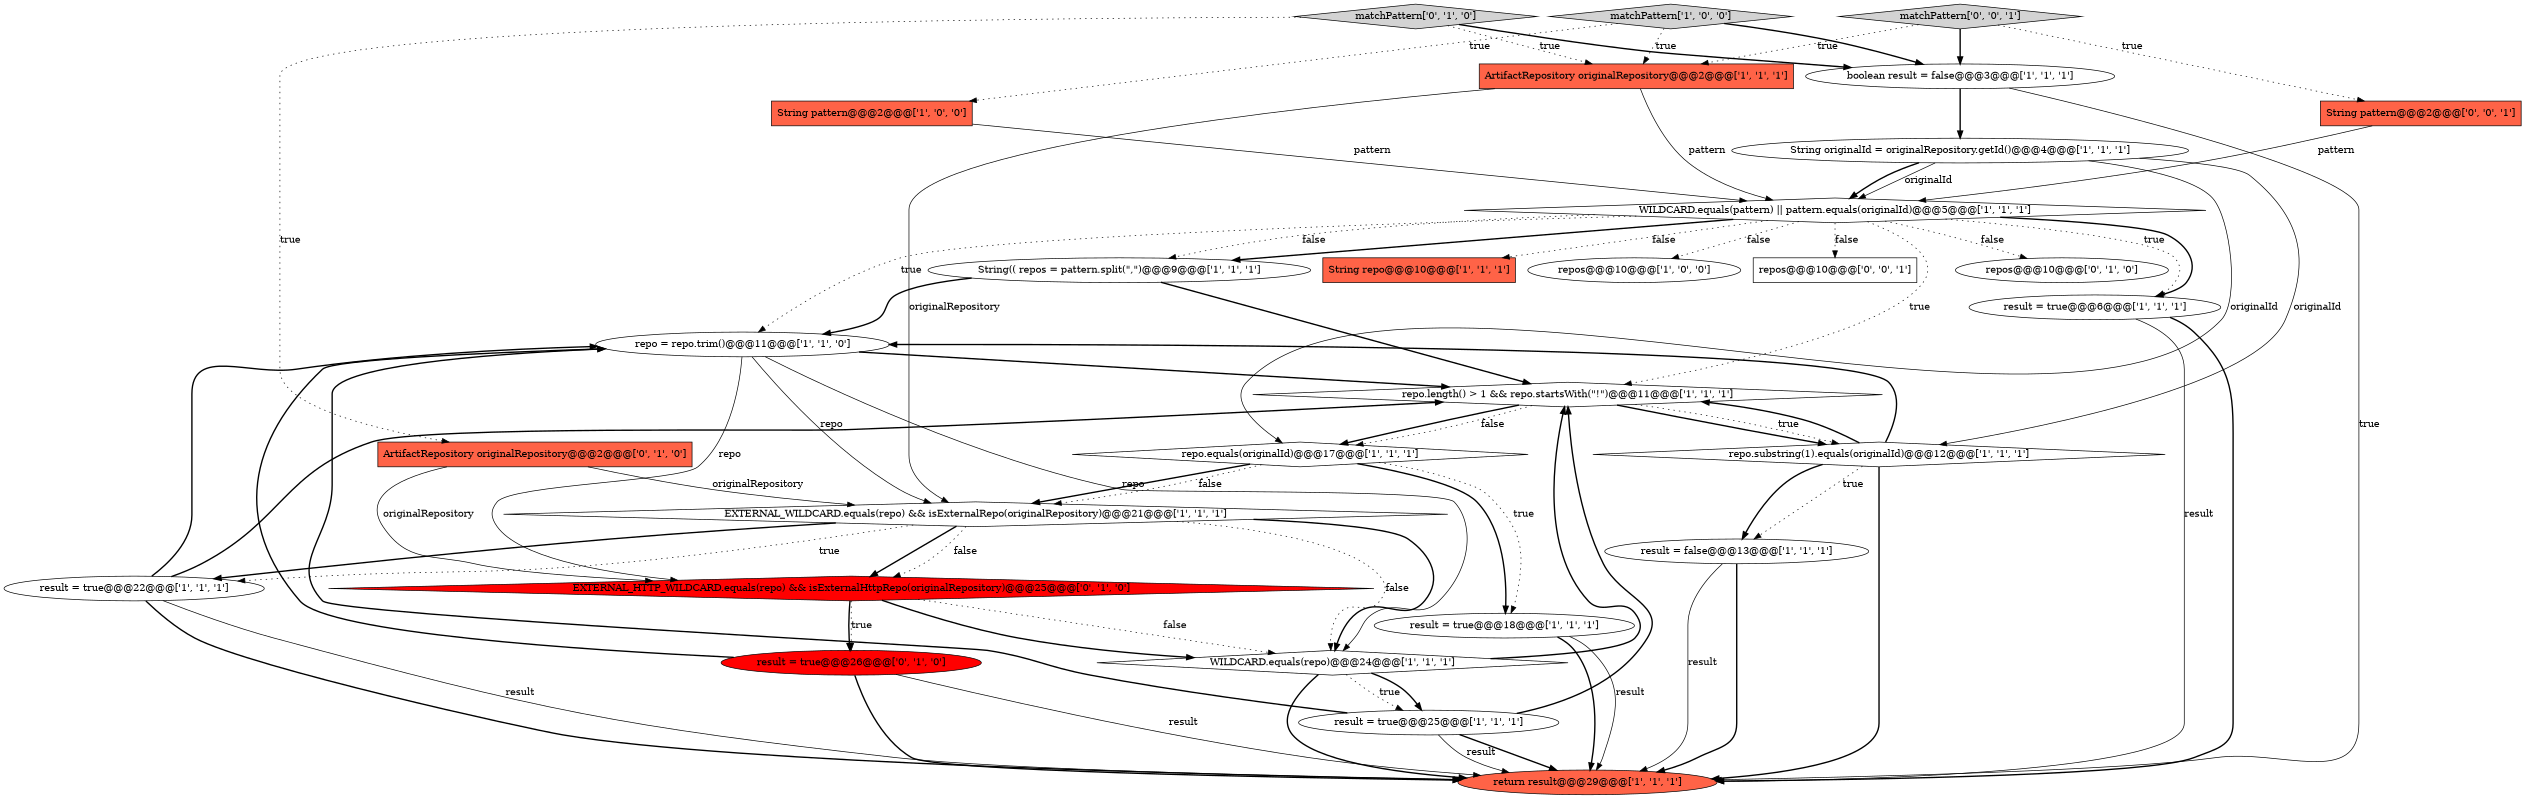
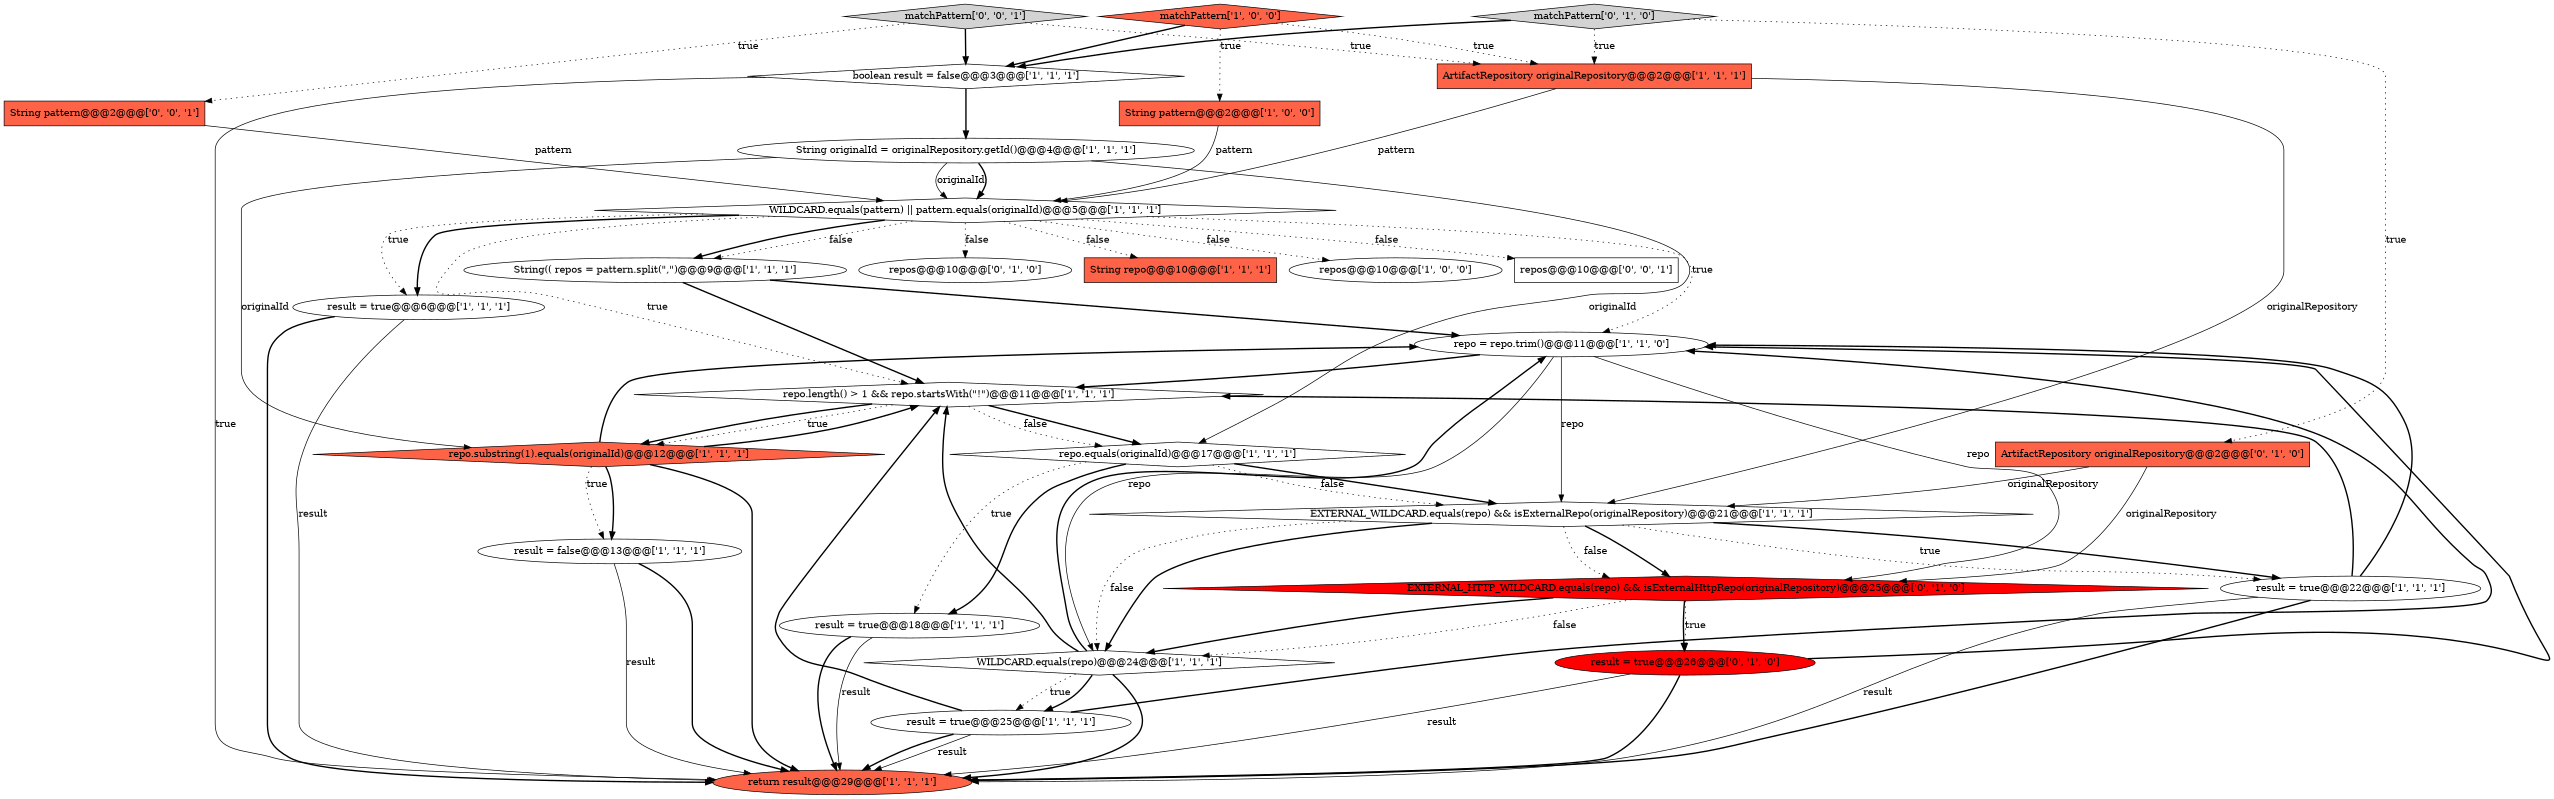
node "matchPattern['1', '0', '0']": fillcolor lightgray -> tomato
node "boolean result = false@@@3@@@['1', '1', '1']": shape ellipse -> diamond
node "repo.substring(1).equals(originalId)@@@12@@@['1', '1', '1']": fillcolor white -> tomato
edge "WILDCARD.equals(repo)@@@24@@@['1', '1', '1']" -> "repo = repo.trim()@@@11@@@['1', '1', '0']": added
